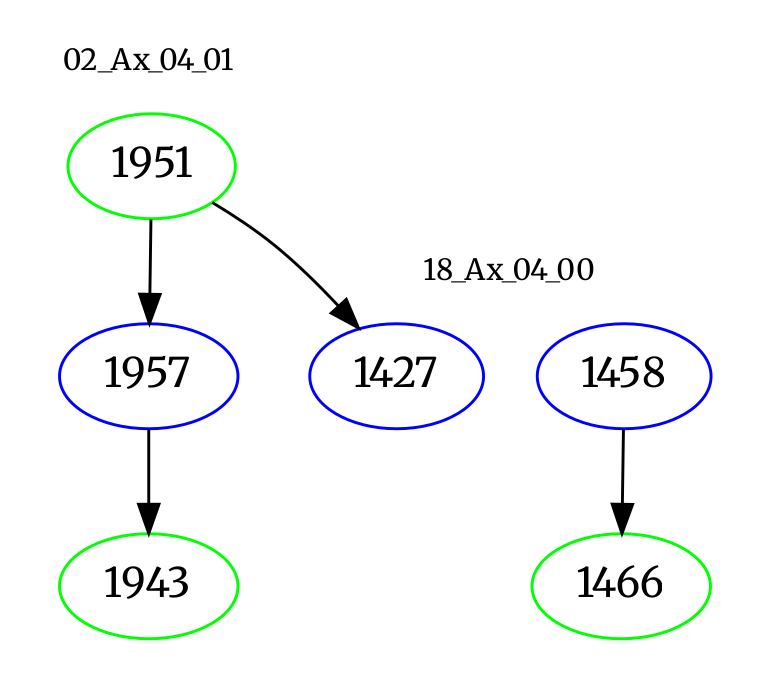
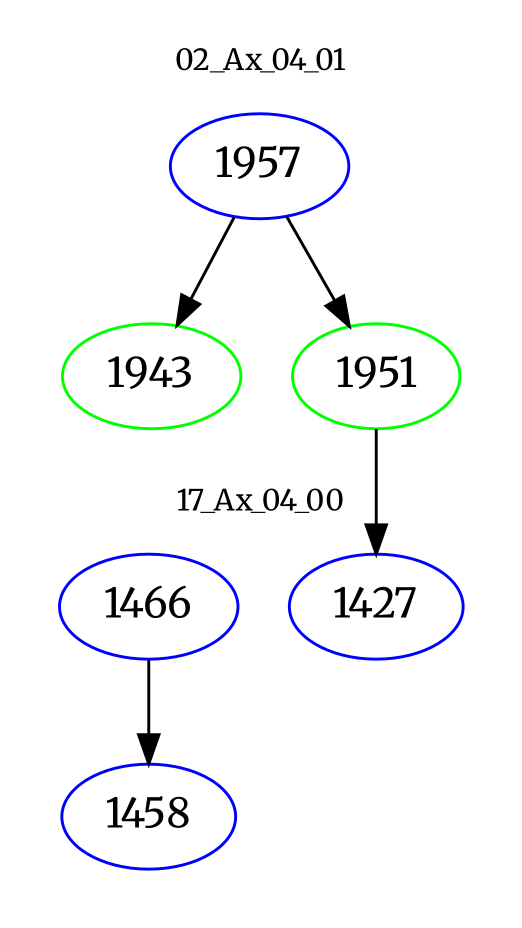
edge "1951" -> "1957": reversed
cluster "18_Ax_04_00": label "18_Ax_04_00" -> "17_Ax_04_00"
edge "1458" -> "1466": reversed
node "1466": color green -> blue
